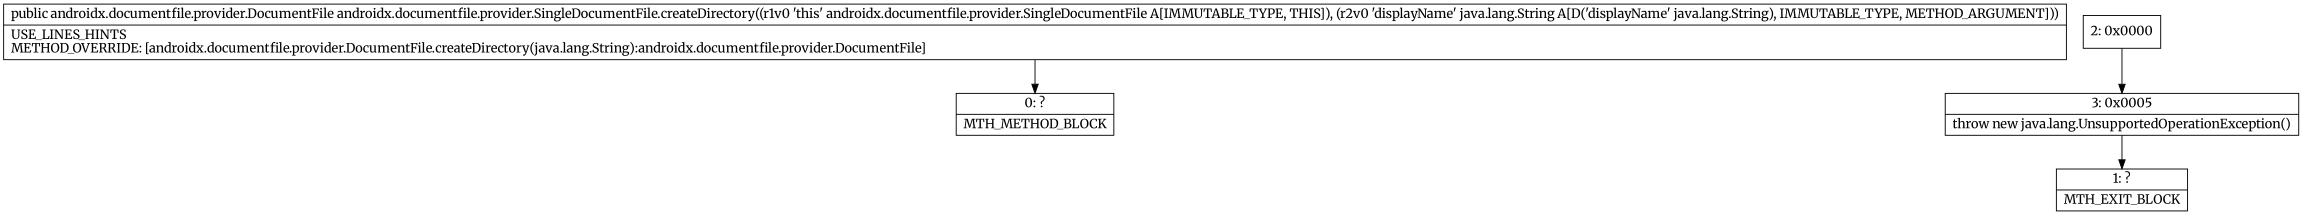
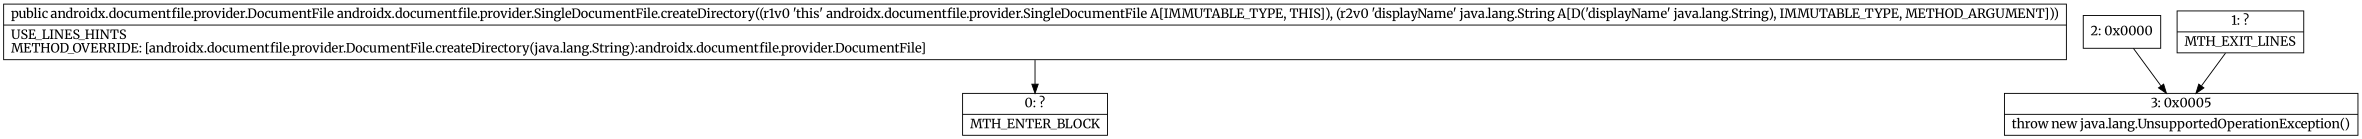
node "0: ?": text "MTH_METHOD_BLOCK" -> "MTH_ENTER_BLOCK"
edge "3: 0x0005" -> "1: ?": reversed
node "1: ?": text "MTH_EXIT_BLOCK" -> "MTH_EXIT_LINES"
